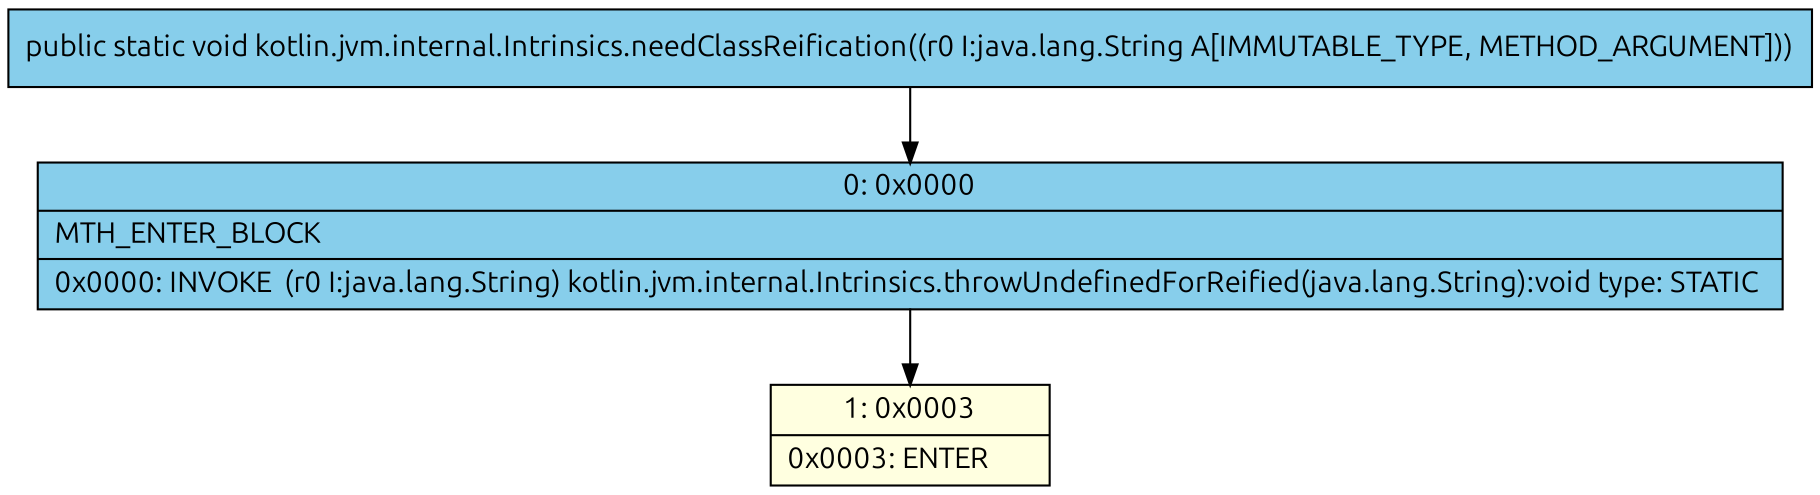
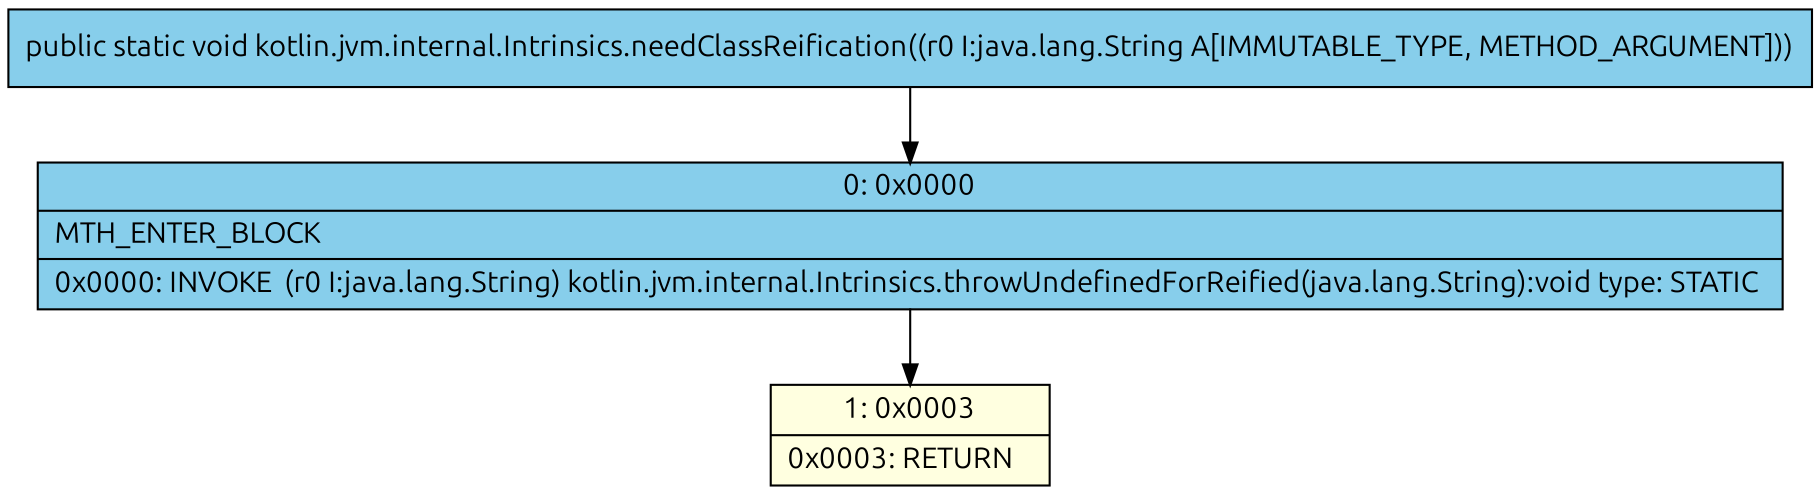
node "1: 0x0003": text "0x0003: ENTER" -> "0x0003: RETURN"
